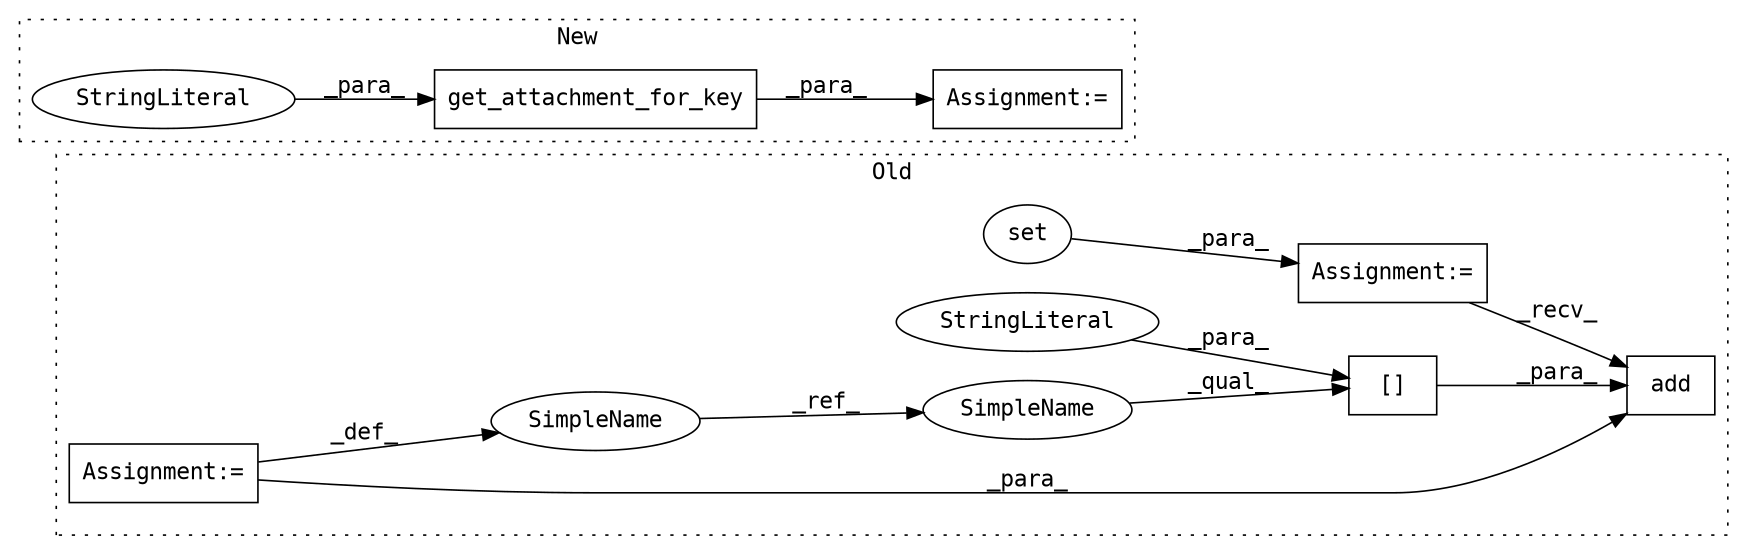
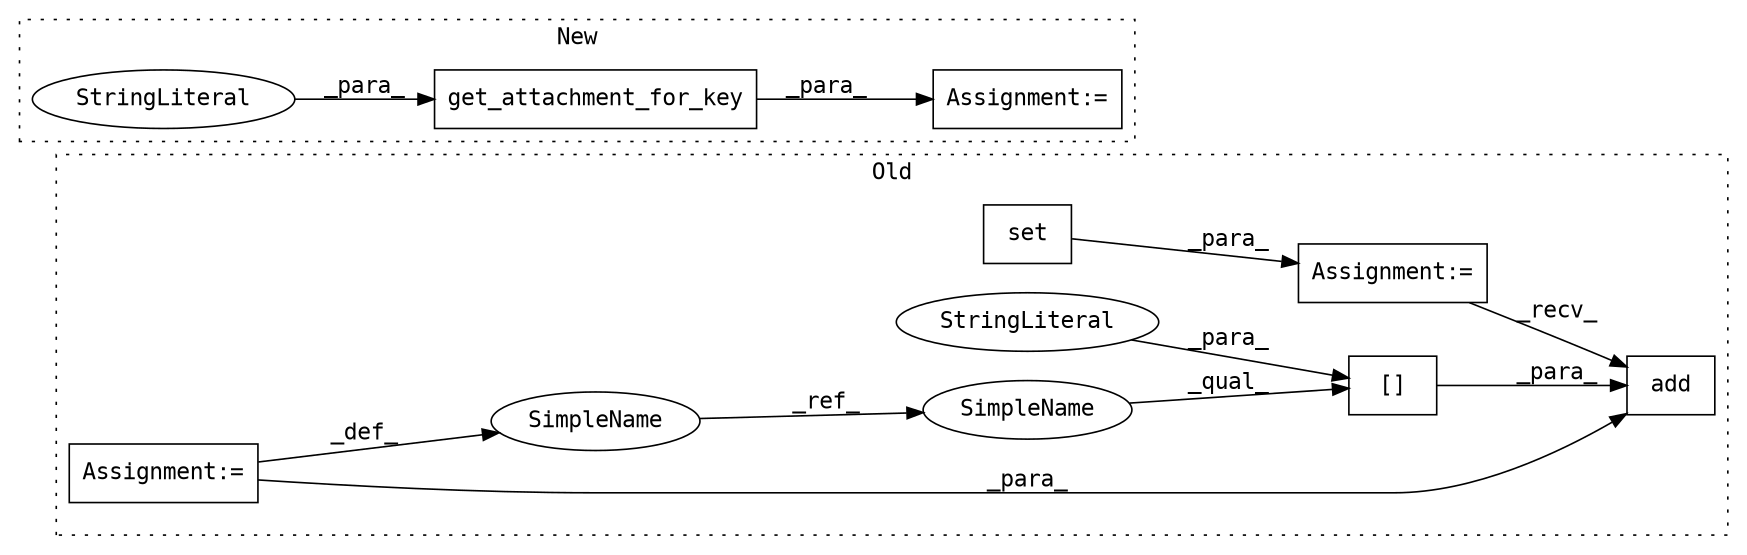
node "set": shape ellipse -> box
